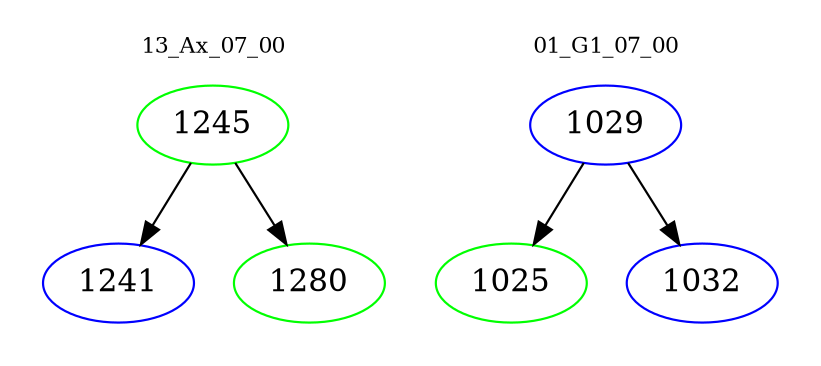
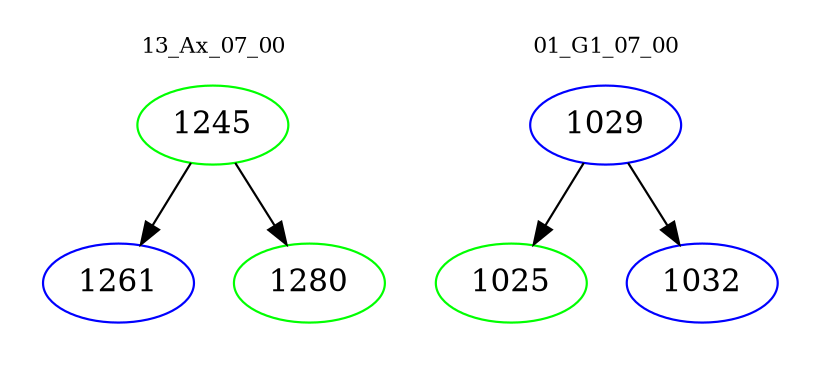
node "1241": label "1241" -> "1261"
